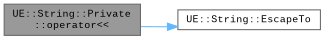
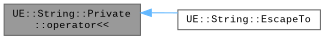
edge "UE::String::Private ::operator<<" -> "UE::String::EscapeTo": reversed
